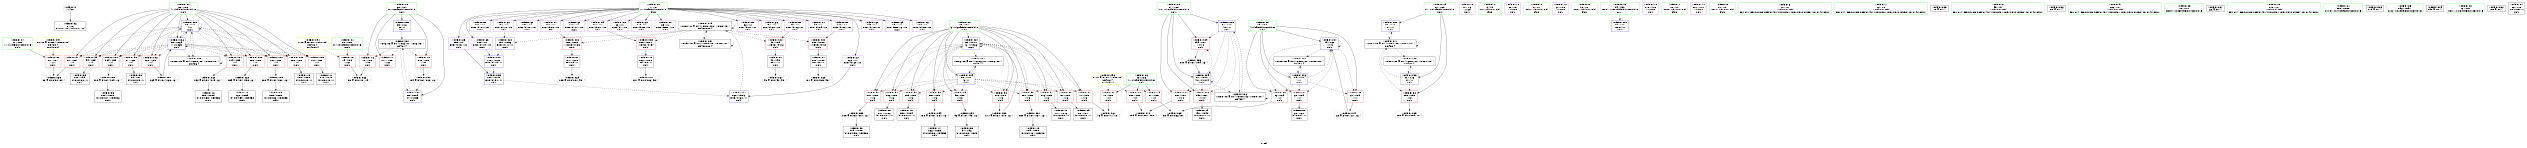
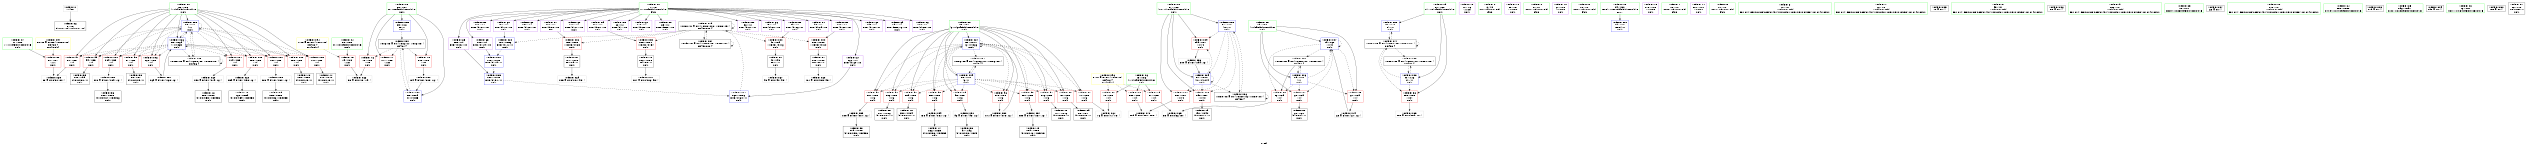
edge "NodeID: 18" -> "NodeID: 83": now "NodeID: 182" -> "NodeID: 83"
